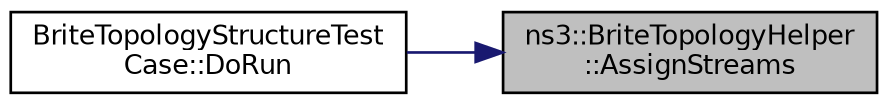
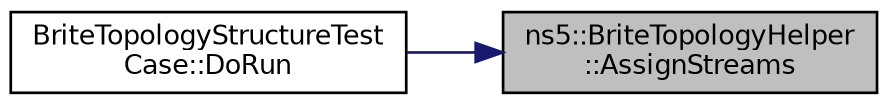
node "ns3::BriteTopologyHelper ::AssignStreams": label "ns3::BriteTopologyHelper ::AssignStreams" -> "ns5::BriteTopologyHelper ::AssignStreams"
